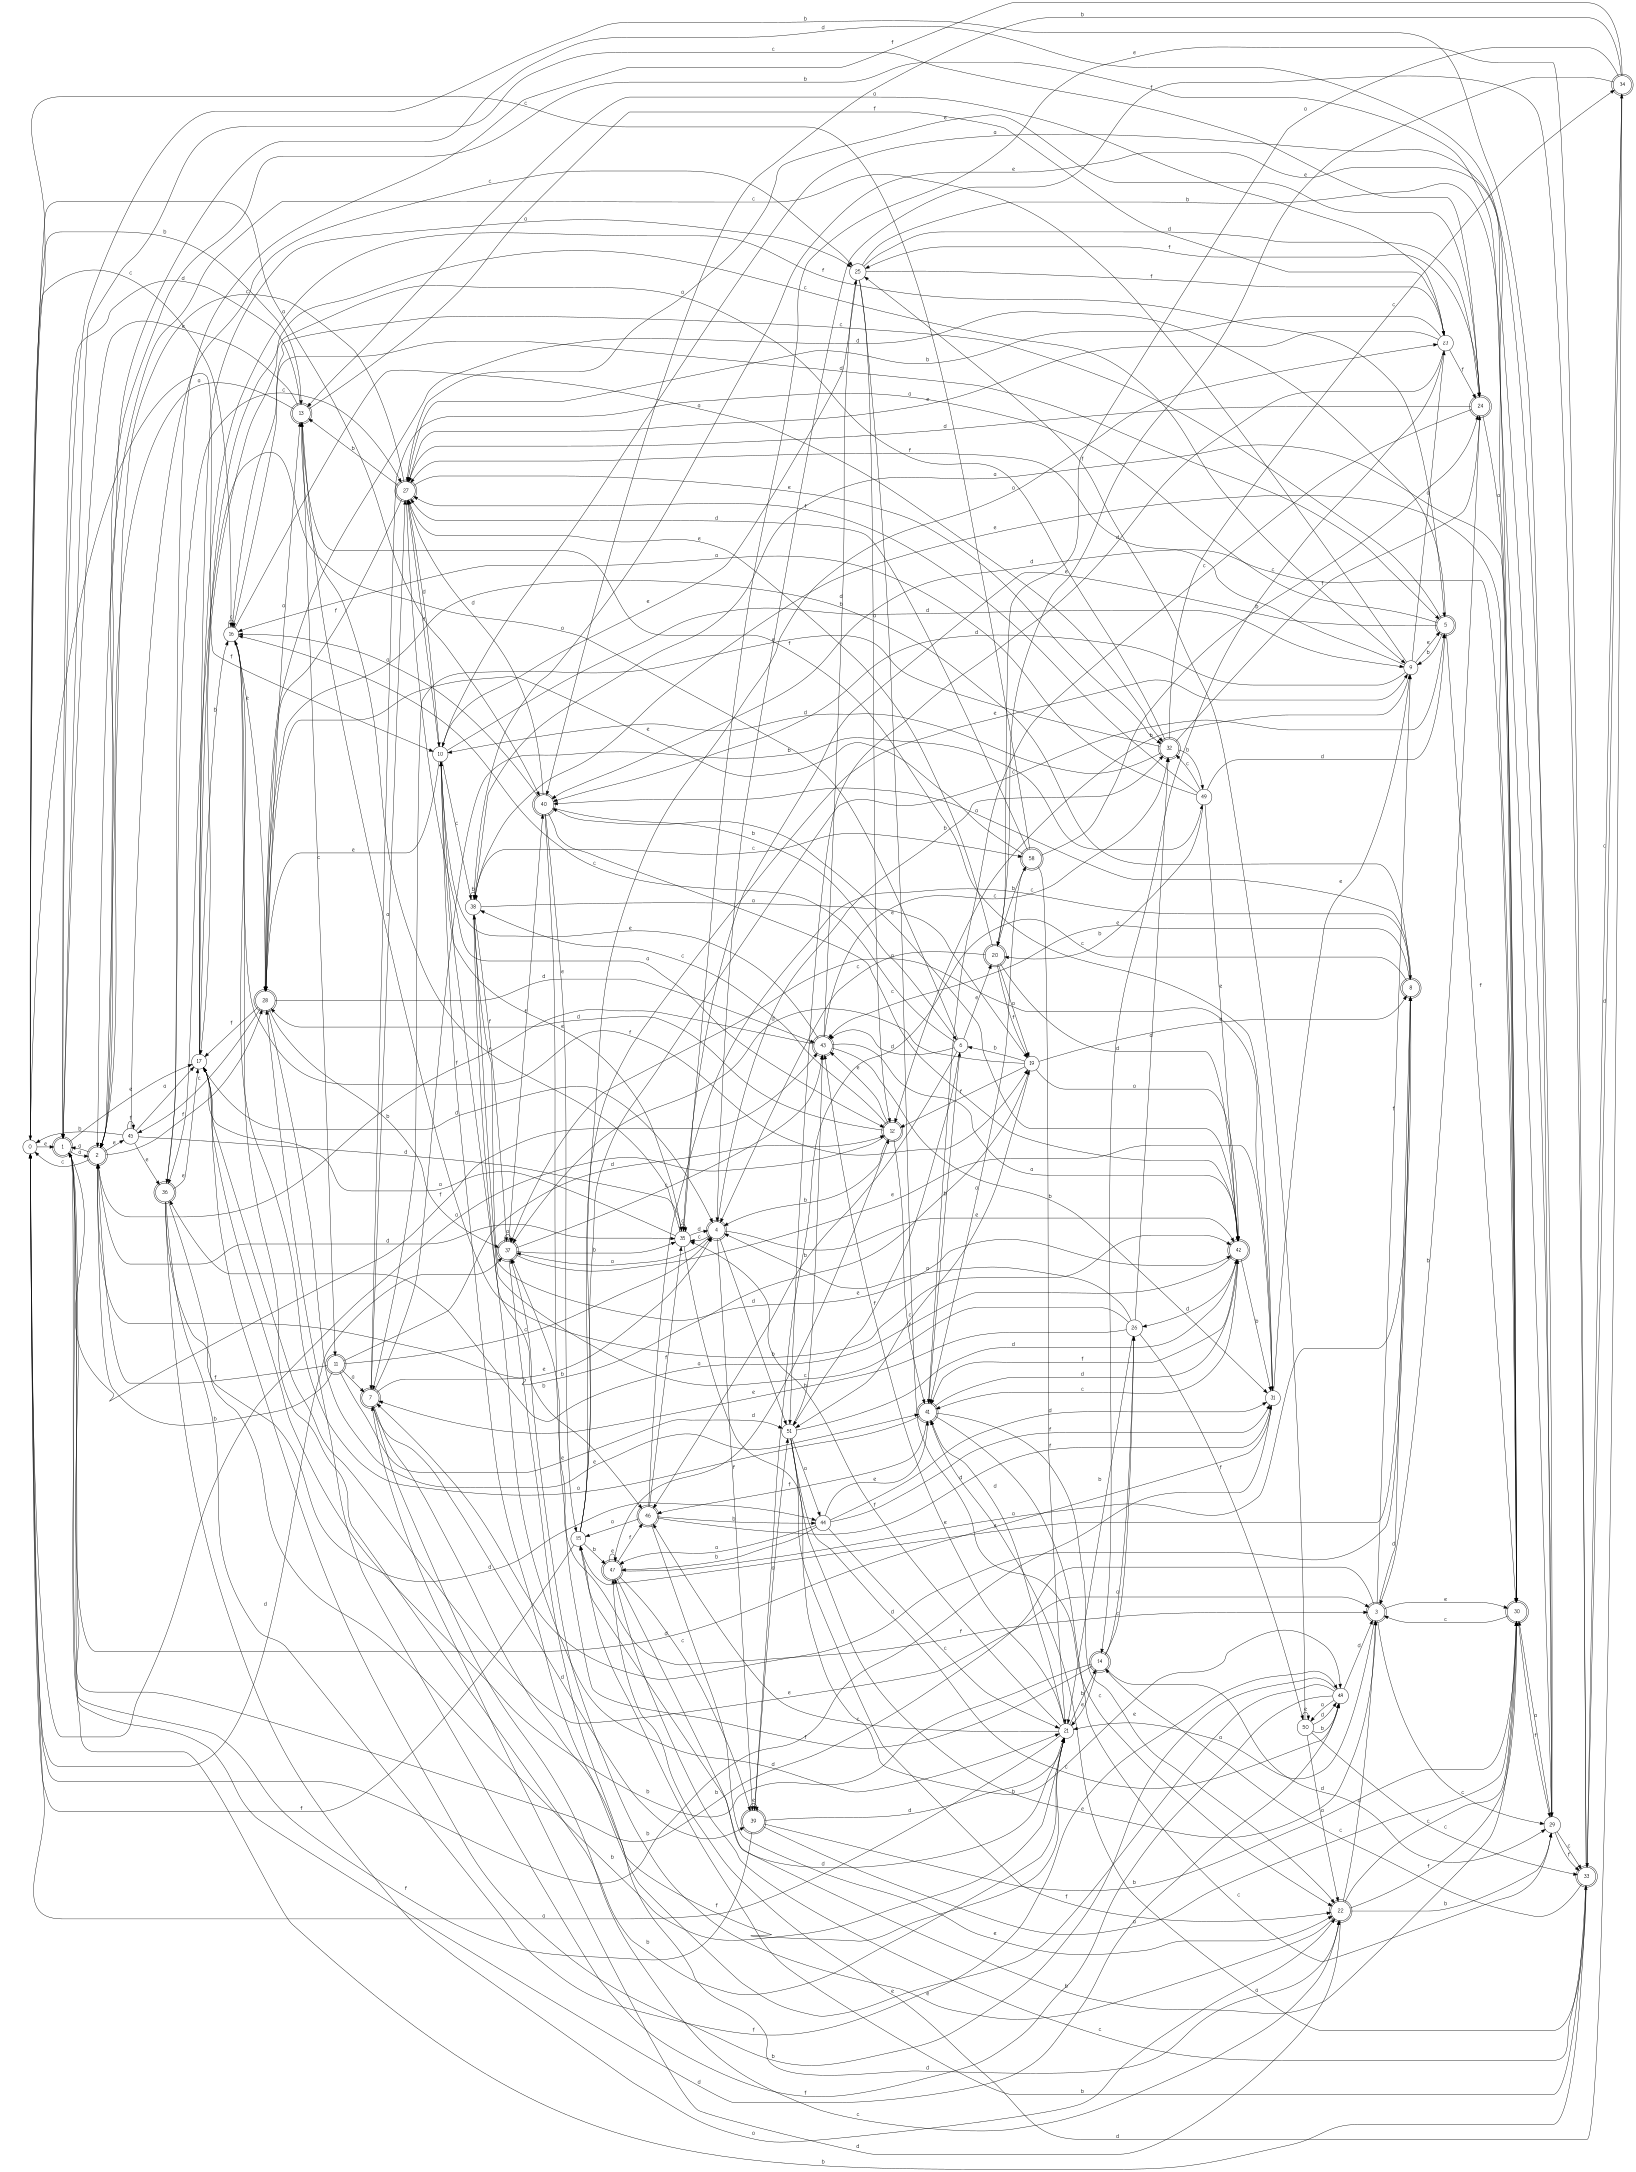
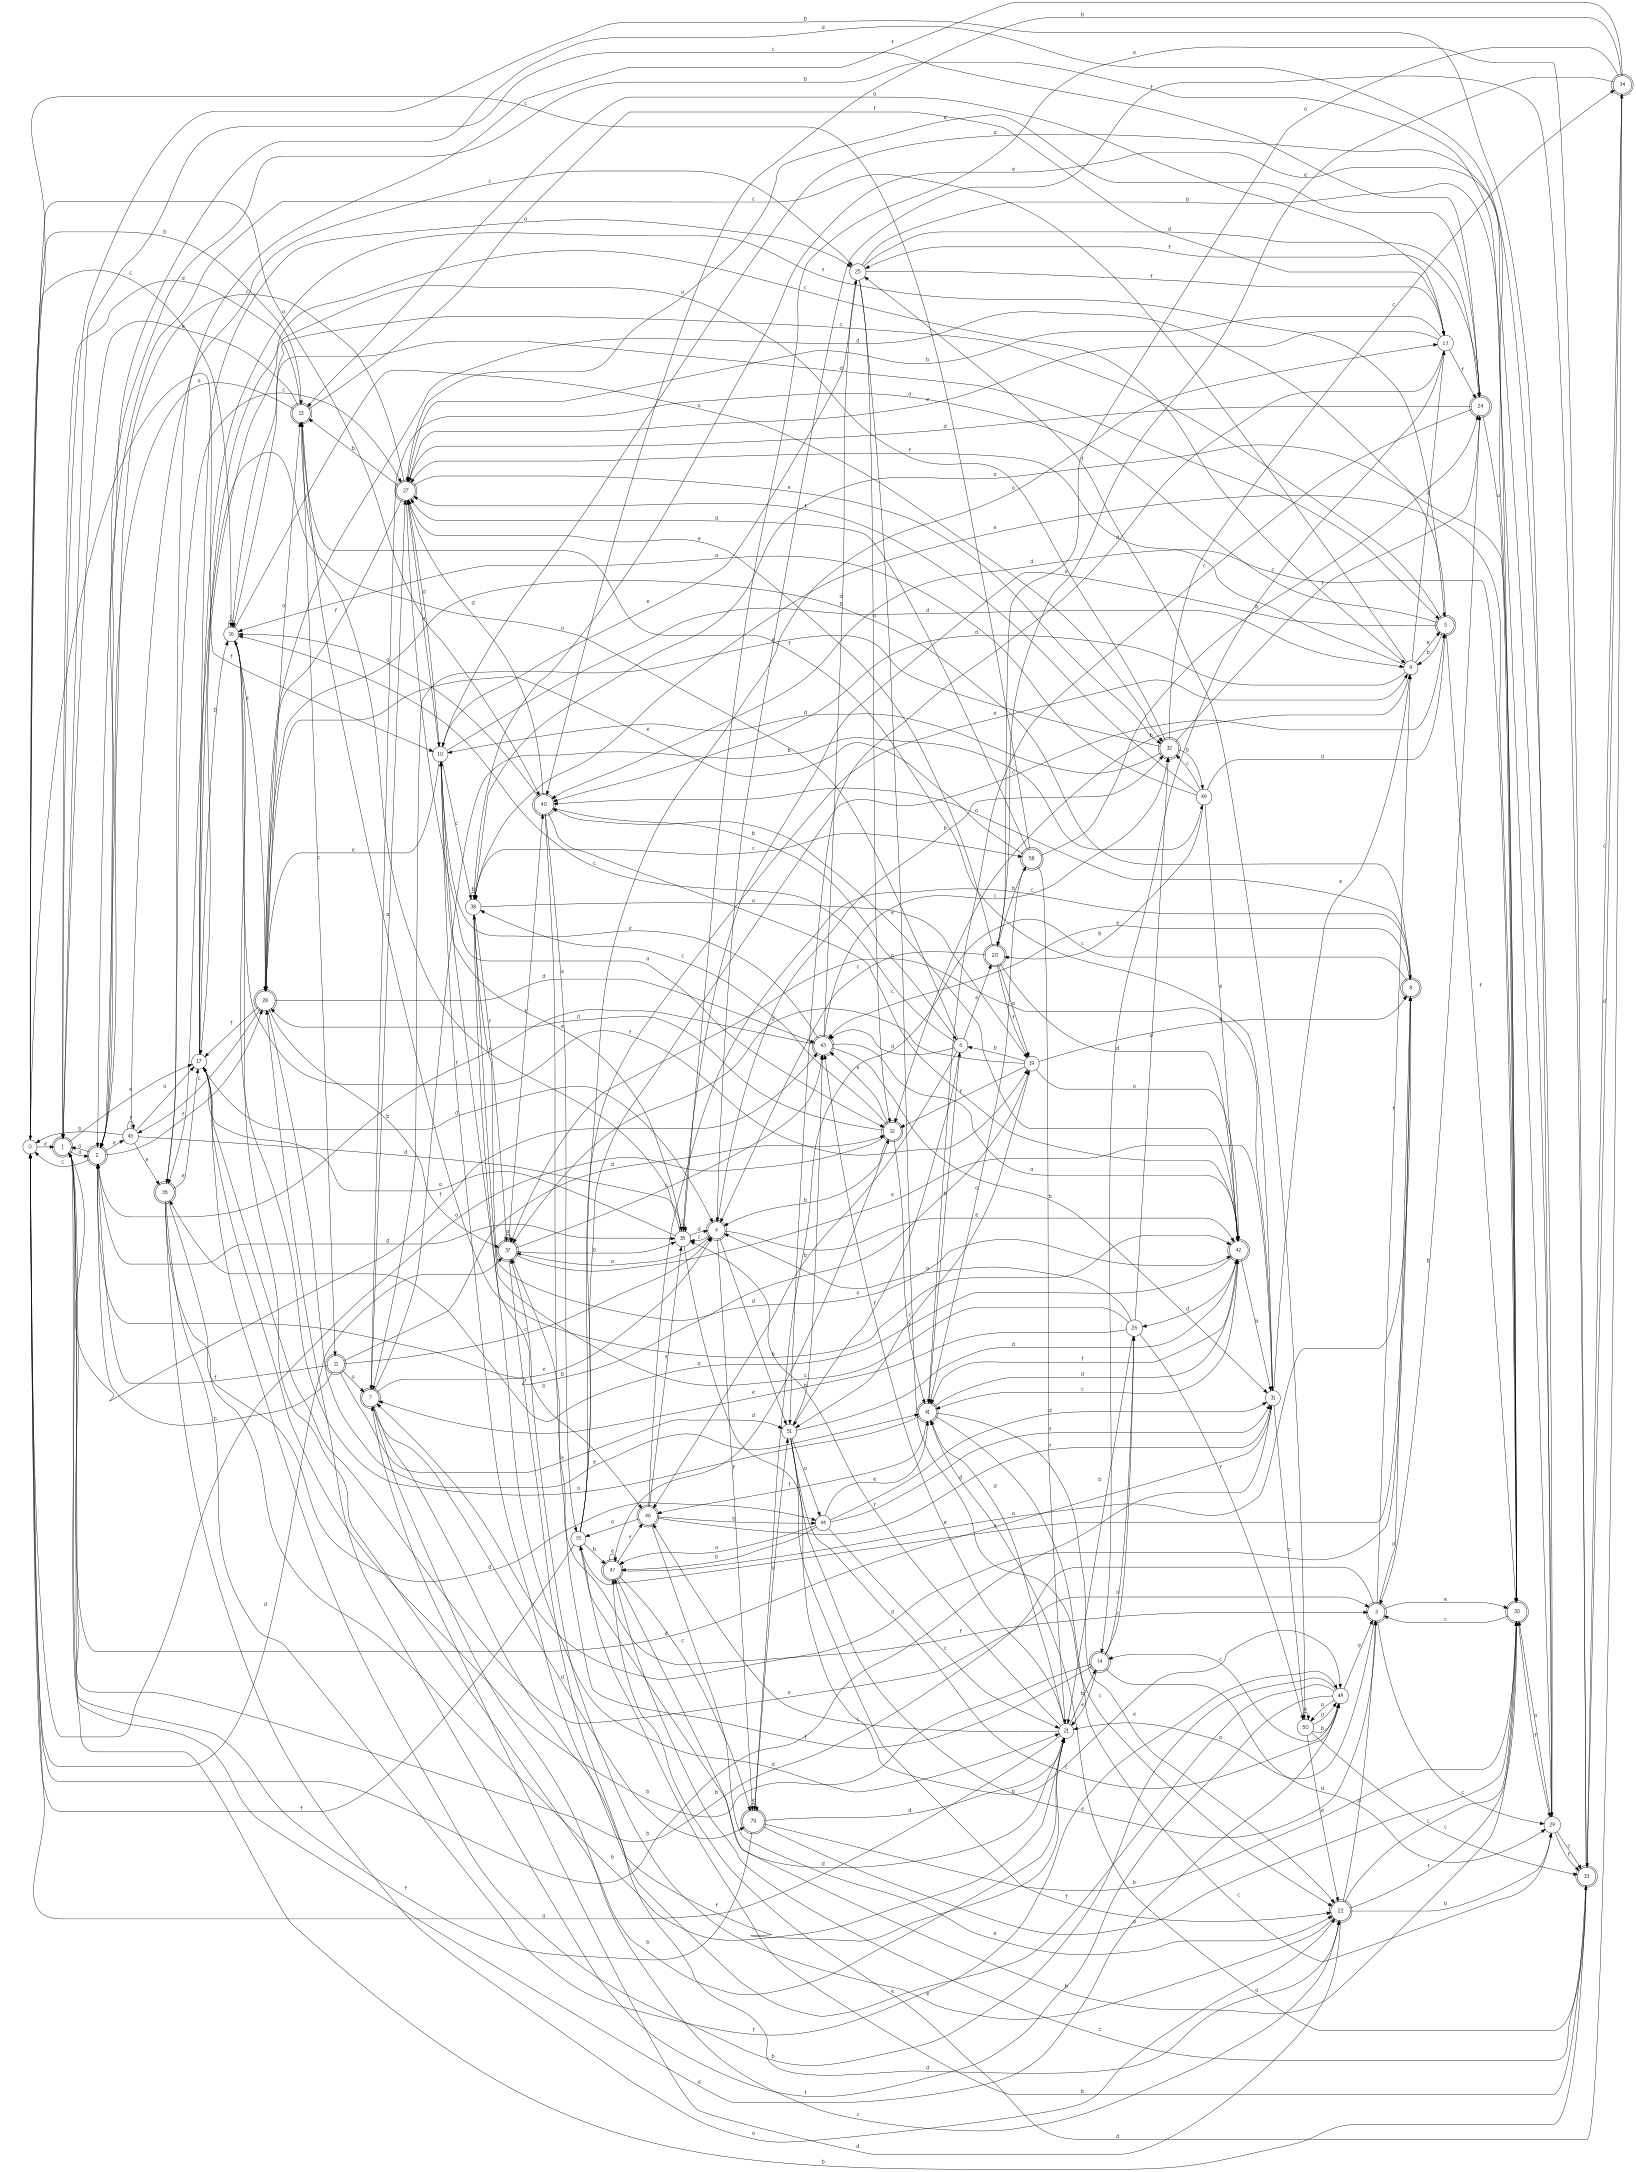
edge "31" -> "50": added, label "c"
node "39": label "39" -> "79"
edge "33" -> "14": now "48" -> "14"
